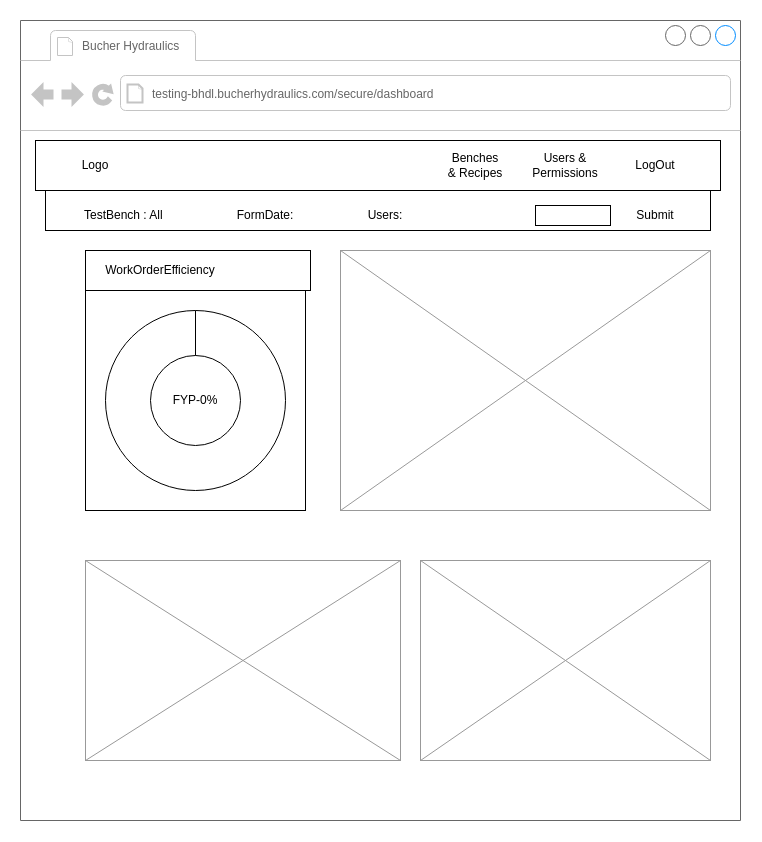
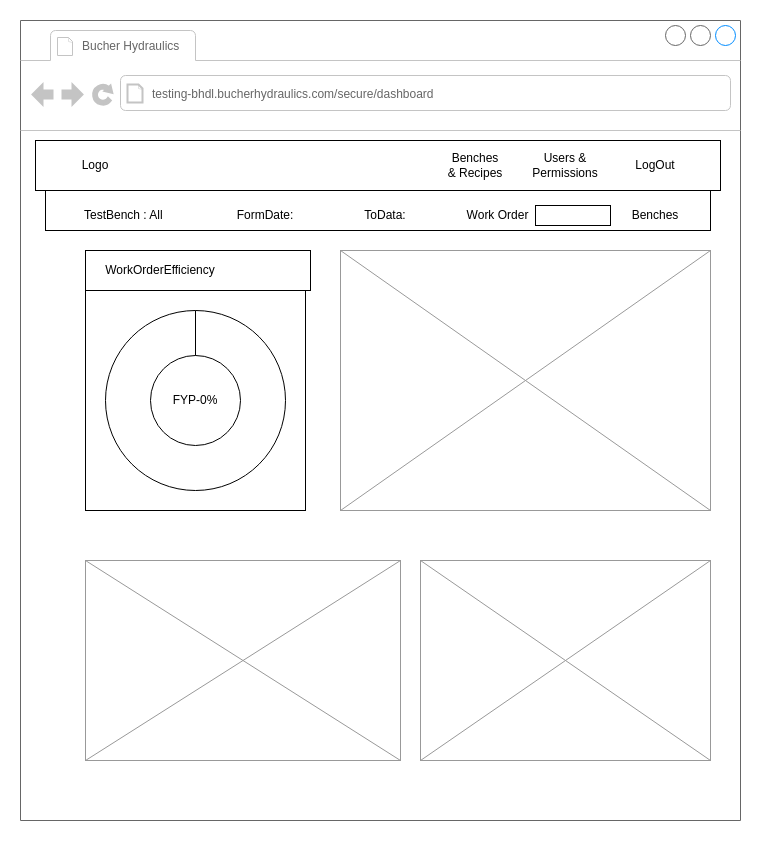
node "Users:": label "Users:" -> "ToData:"
node "Work Order": added
node "Submit": label "Submit" -> "Benches"
